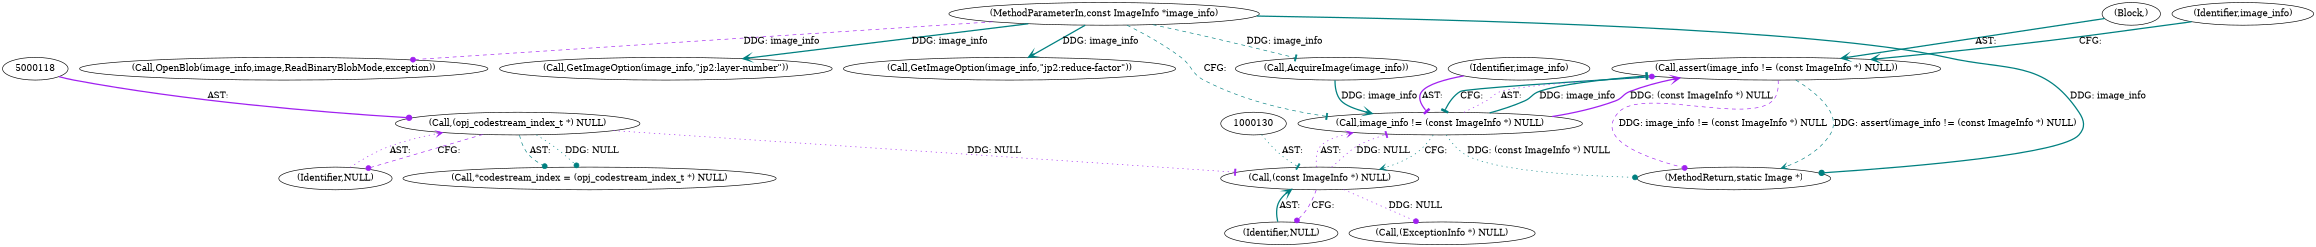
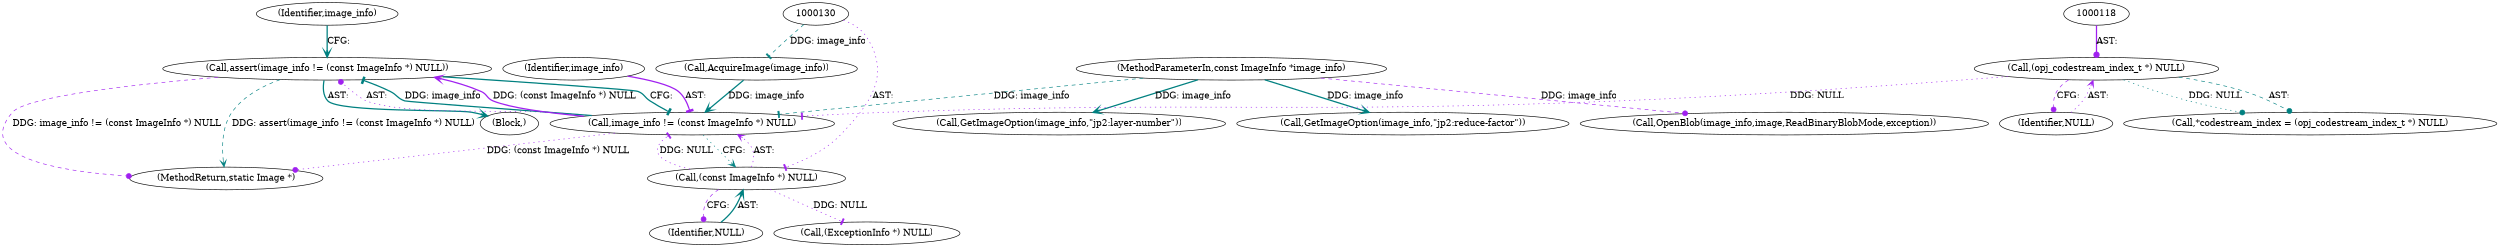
edge "(Block,)" -> "(Call,assert(image_info != (const ImageInfo *) NULL))": reversed
edge "(MethodParameterIn,const ImageInfo *image_info)" -> "(Call,AcquireImage(image_info))": now "1000130" -> "(Call,AcquireImage(image_info))"
edge "(MethodParameterIn,const ImageInfo *image_info)" -> "(MethodReturn,static Image *)": removed, label "DDG: image_info"
node "5000118": label "5000118" -> "1000118"
edge "(MethodParameterIn,const ImageInfo *image_info)" -> "(Call,image_info != (const ImageInfo *) NULL)": label "CFG: " -> "DDG: image_info"
edge "(Call,(opj_codestream_index_t *) NULL)" -> "(Call,(const ImageInfo *) NULL)": now "(Call,(opj_codestream_index_t *) NULL)" -> "(Call,image_info != (const ImageInfo *) NULL)"
edge "1000130" -> "(Call,(const ImageInfo *) NULL)": color teal -> purple
edge "(Call,image_info != (const ImageInfo *) NULL)" -> "(MethodReturn,static Image *)": color teal -> purple
edge "(Call,(const ImageInfo *) NULL)" -> "(Call,(ExceptionInfo *) NULL)": arrowhead dot -> tee
